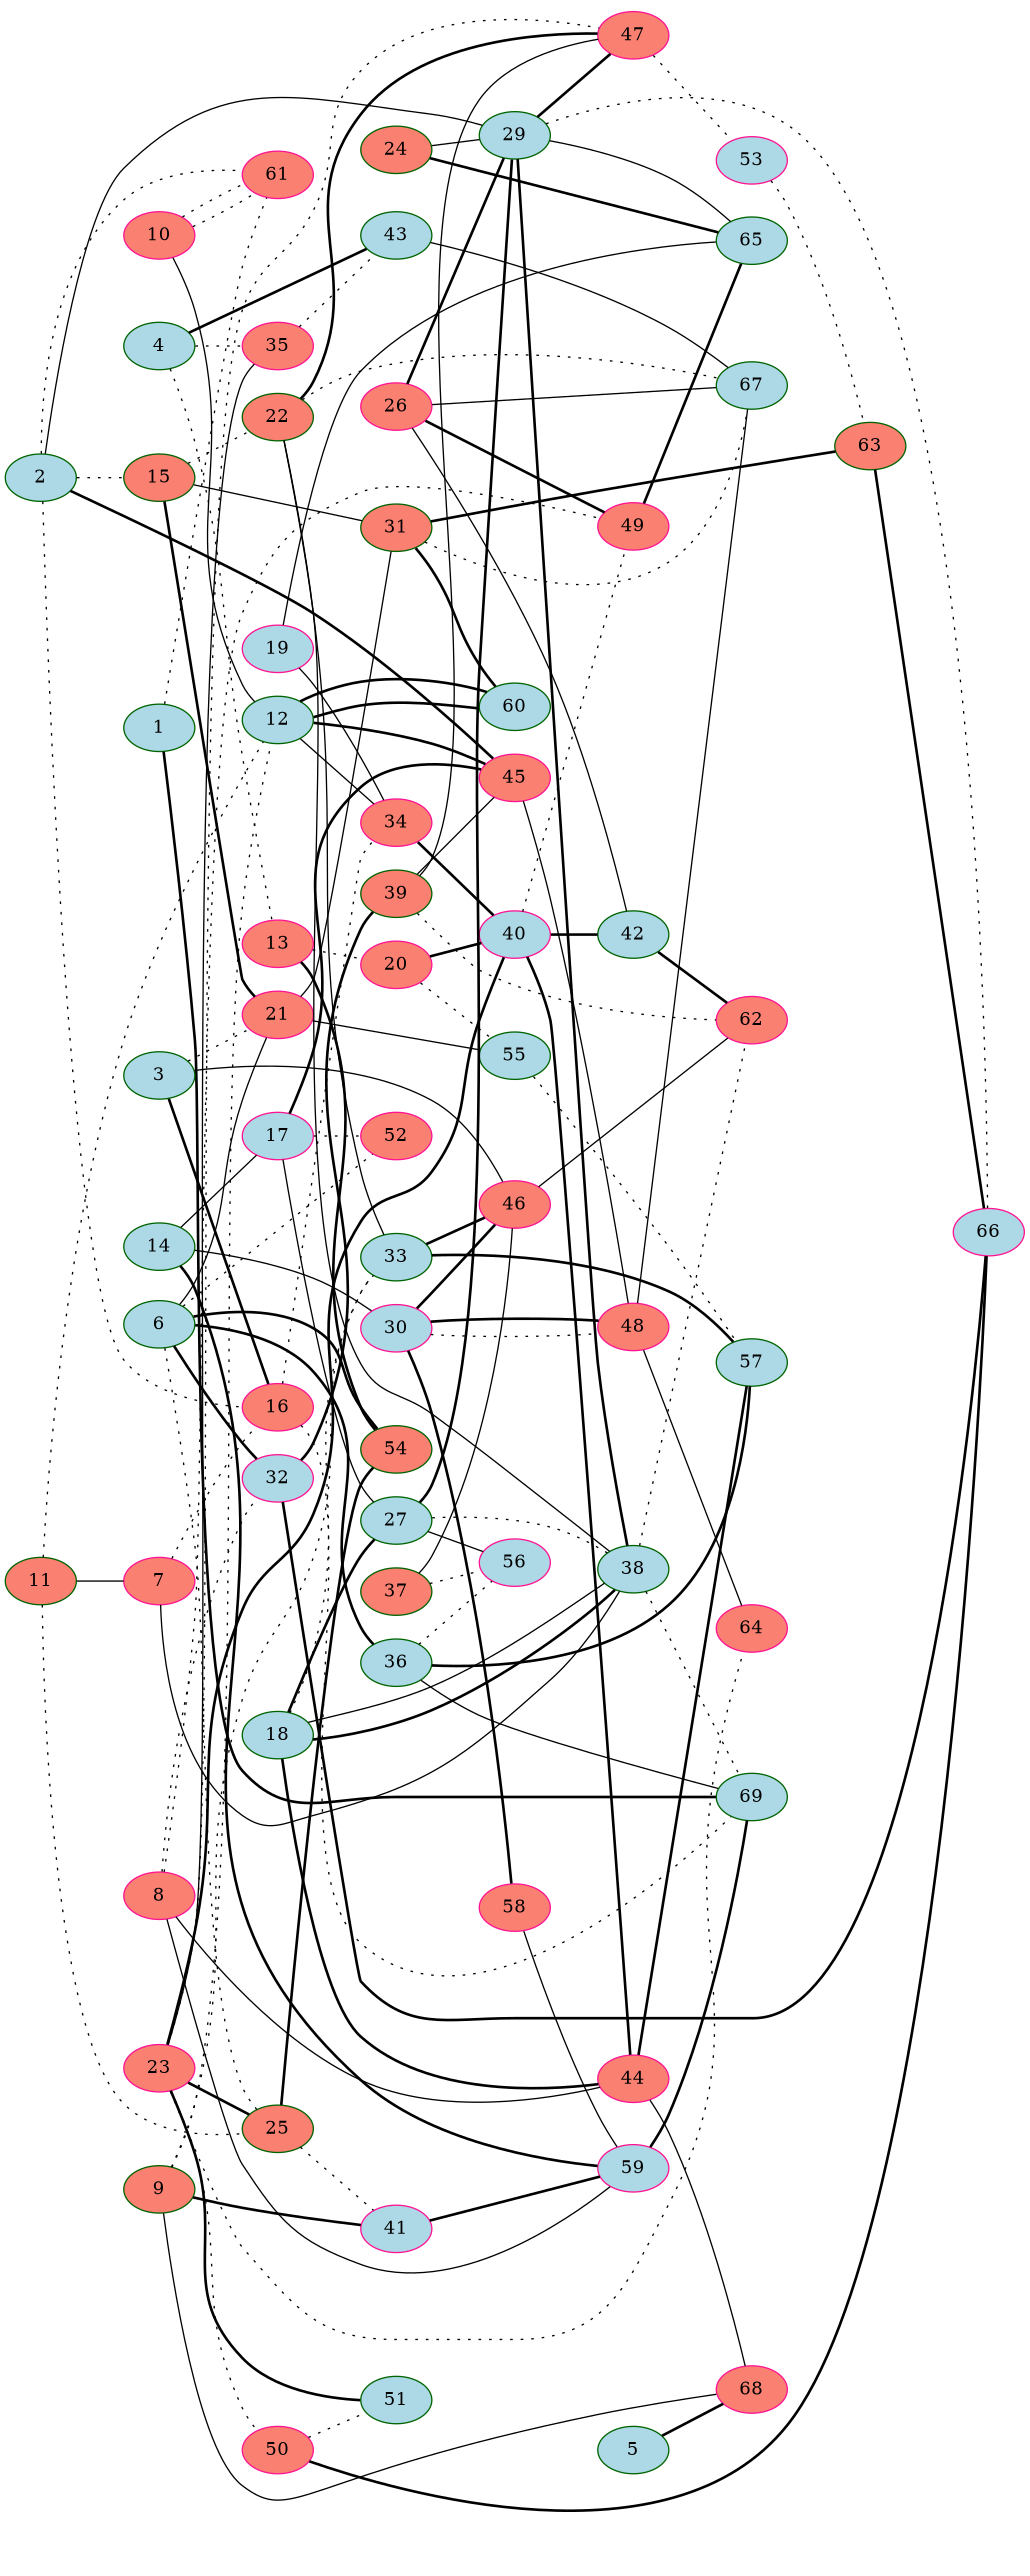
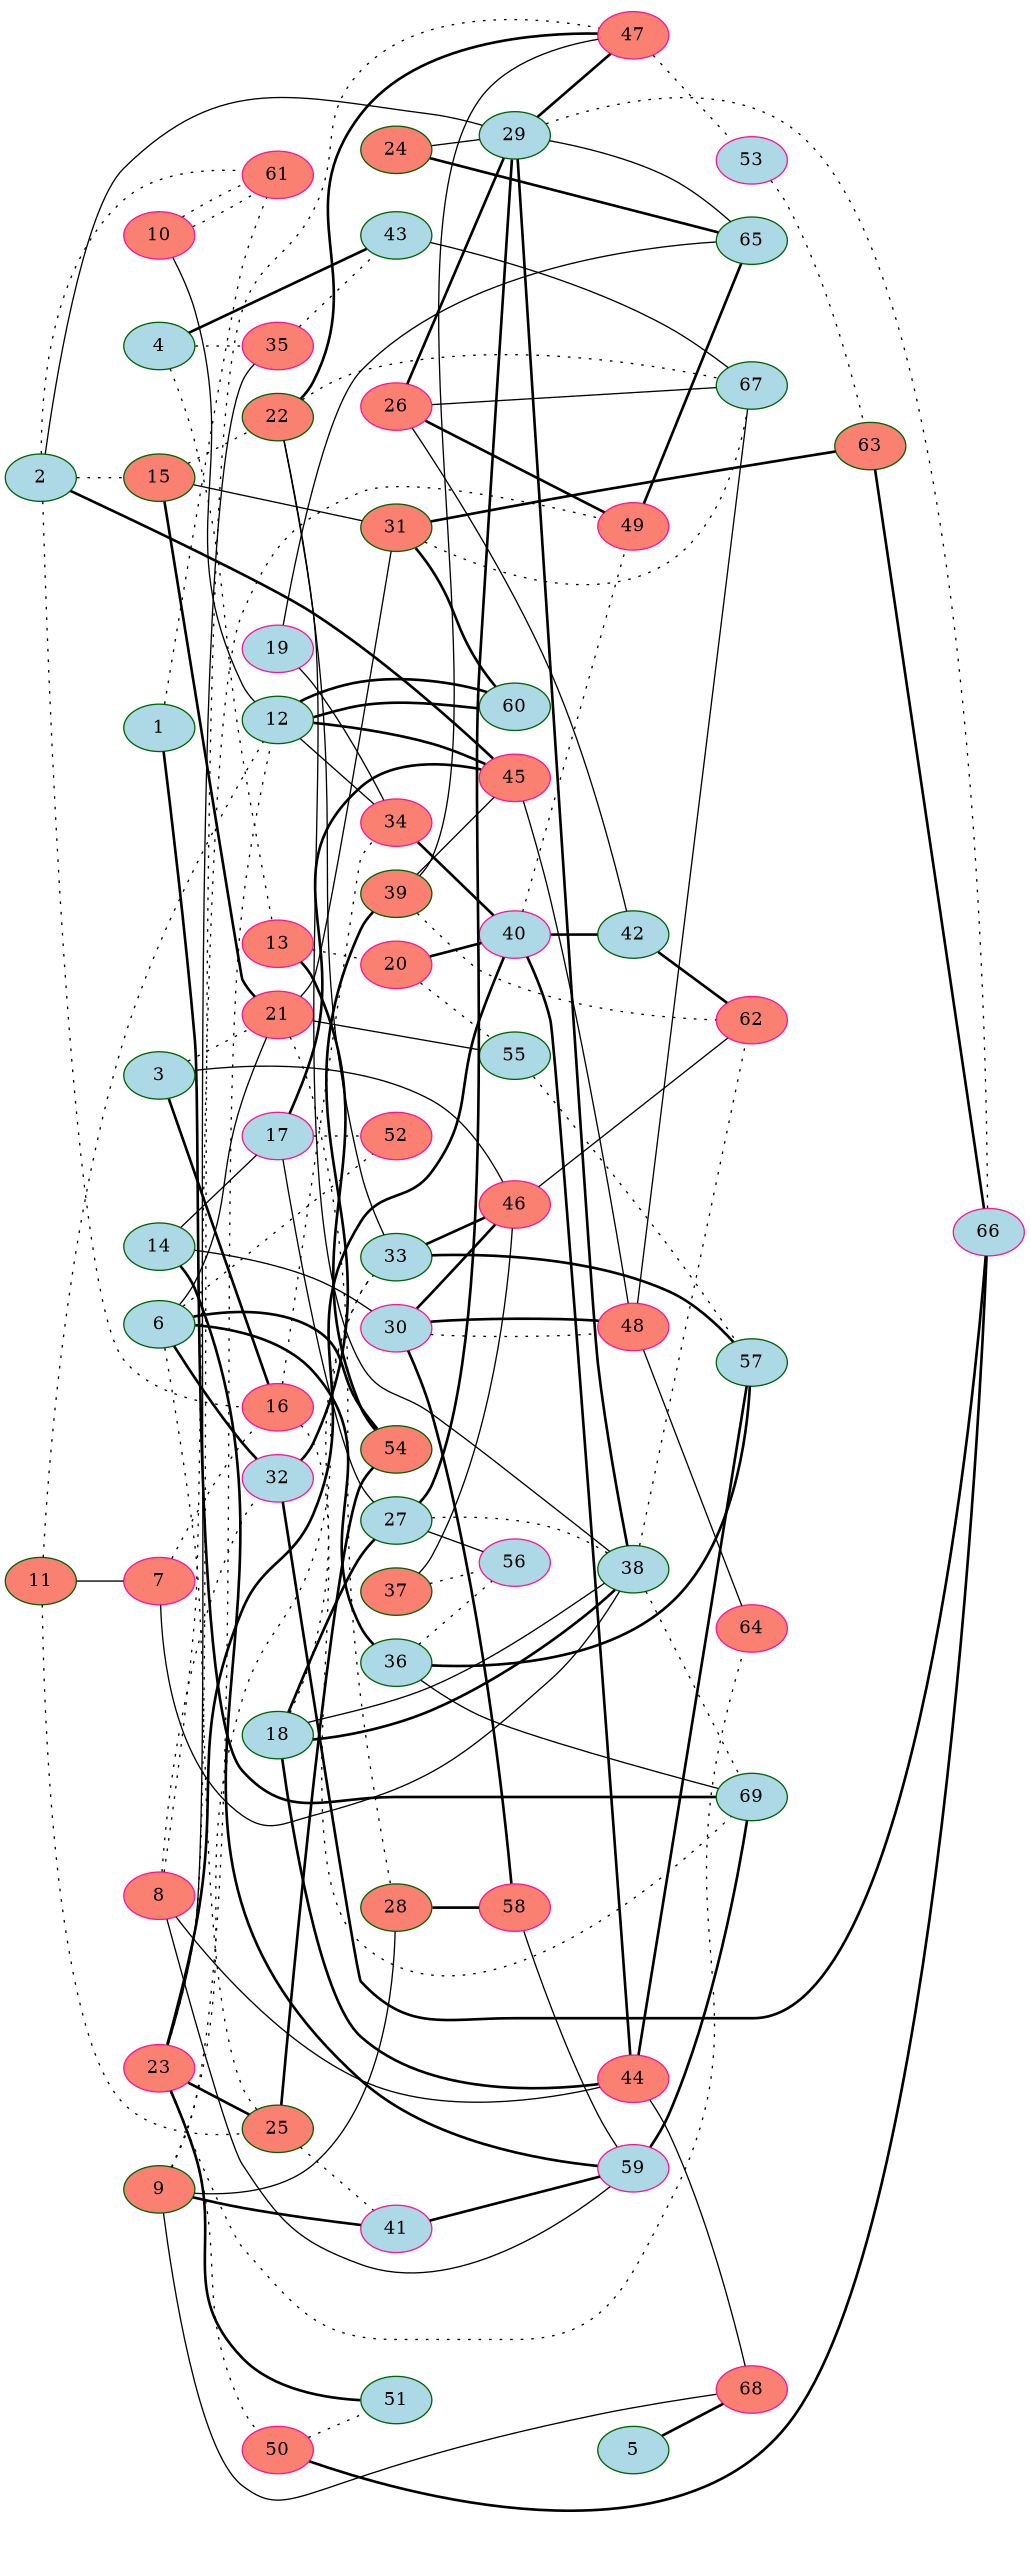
node "28": added
